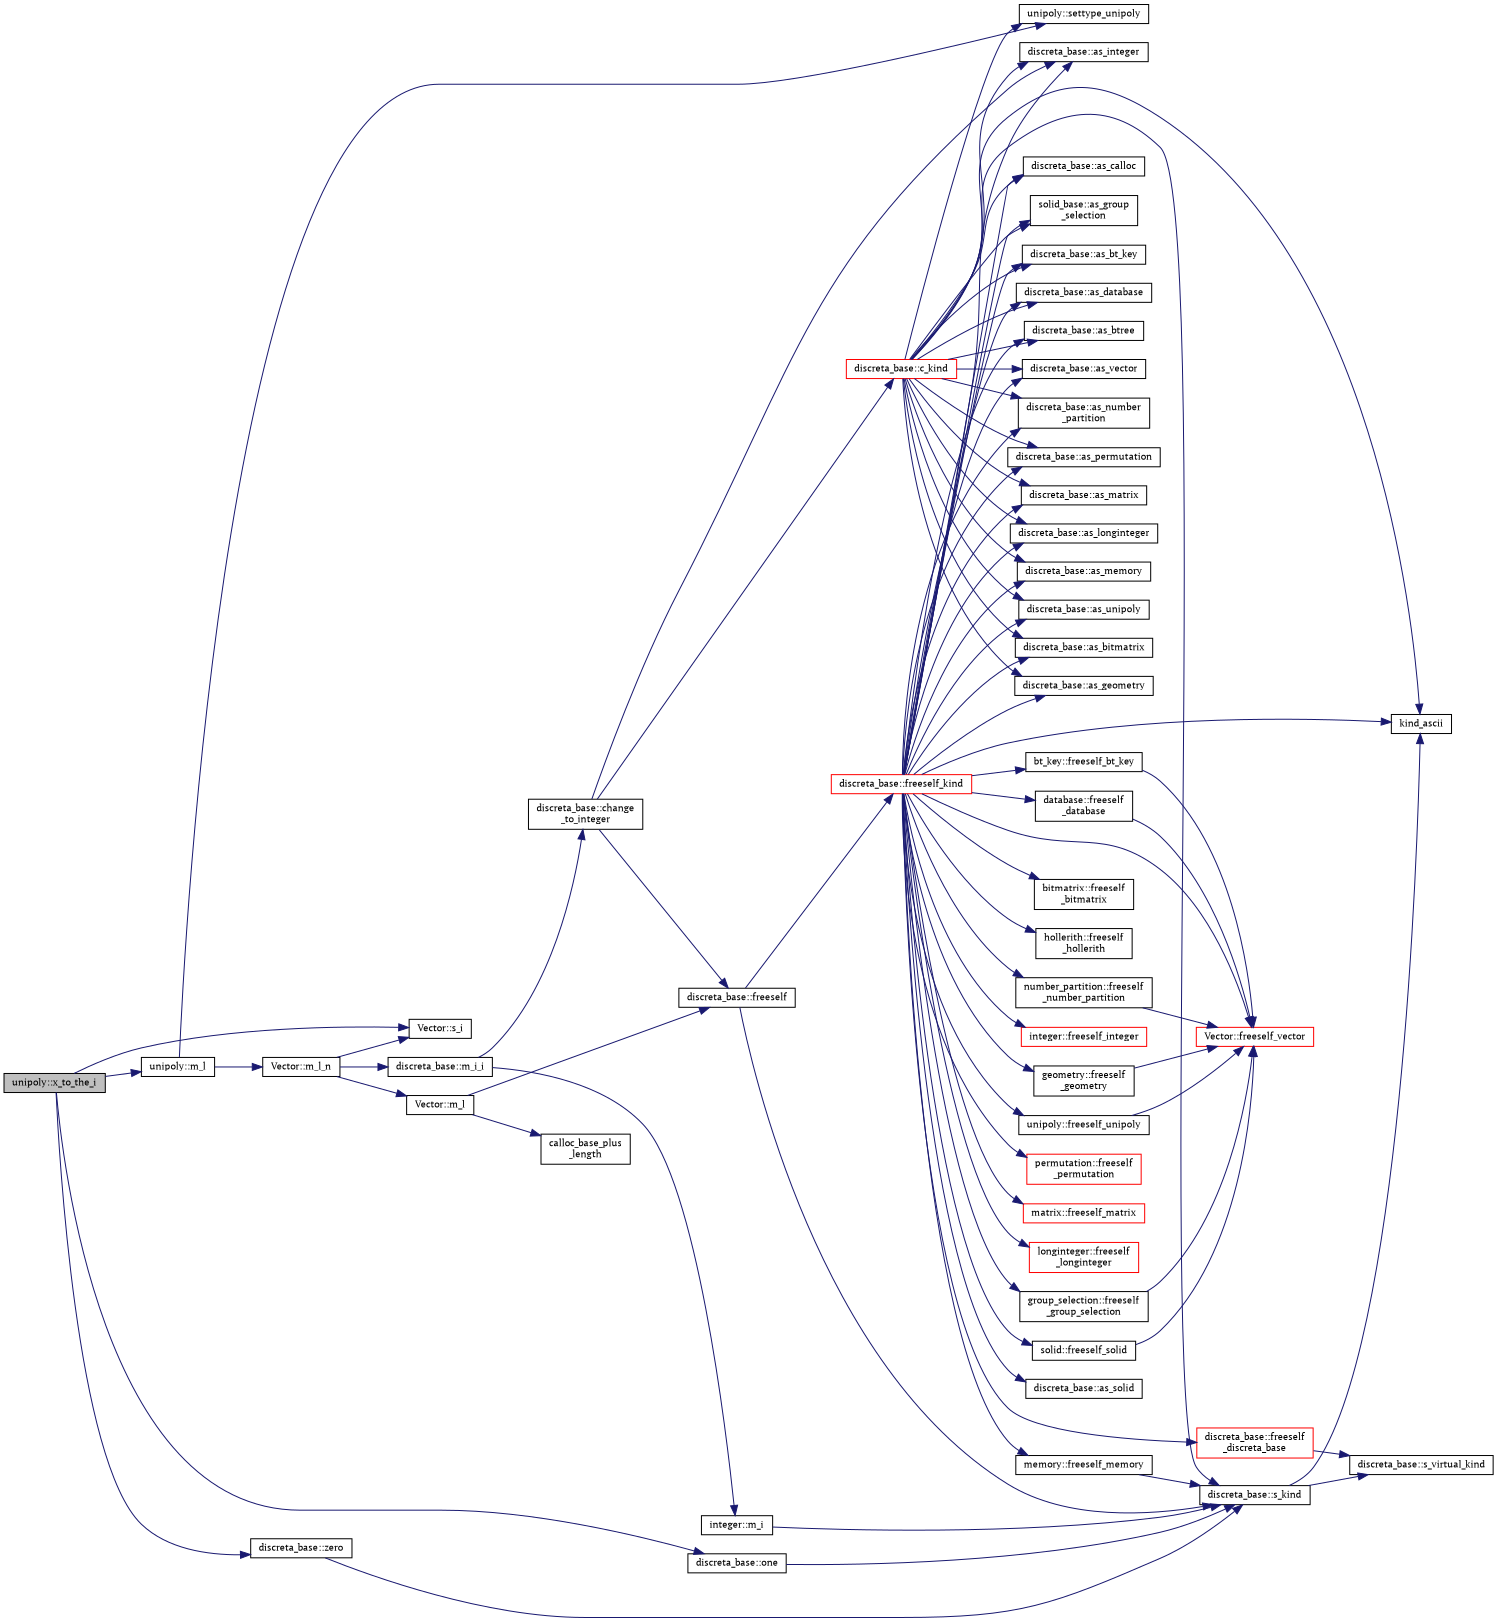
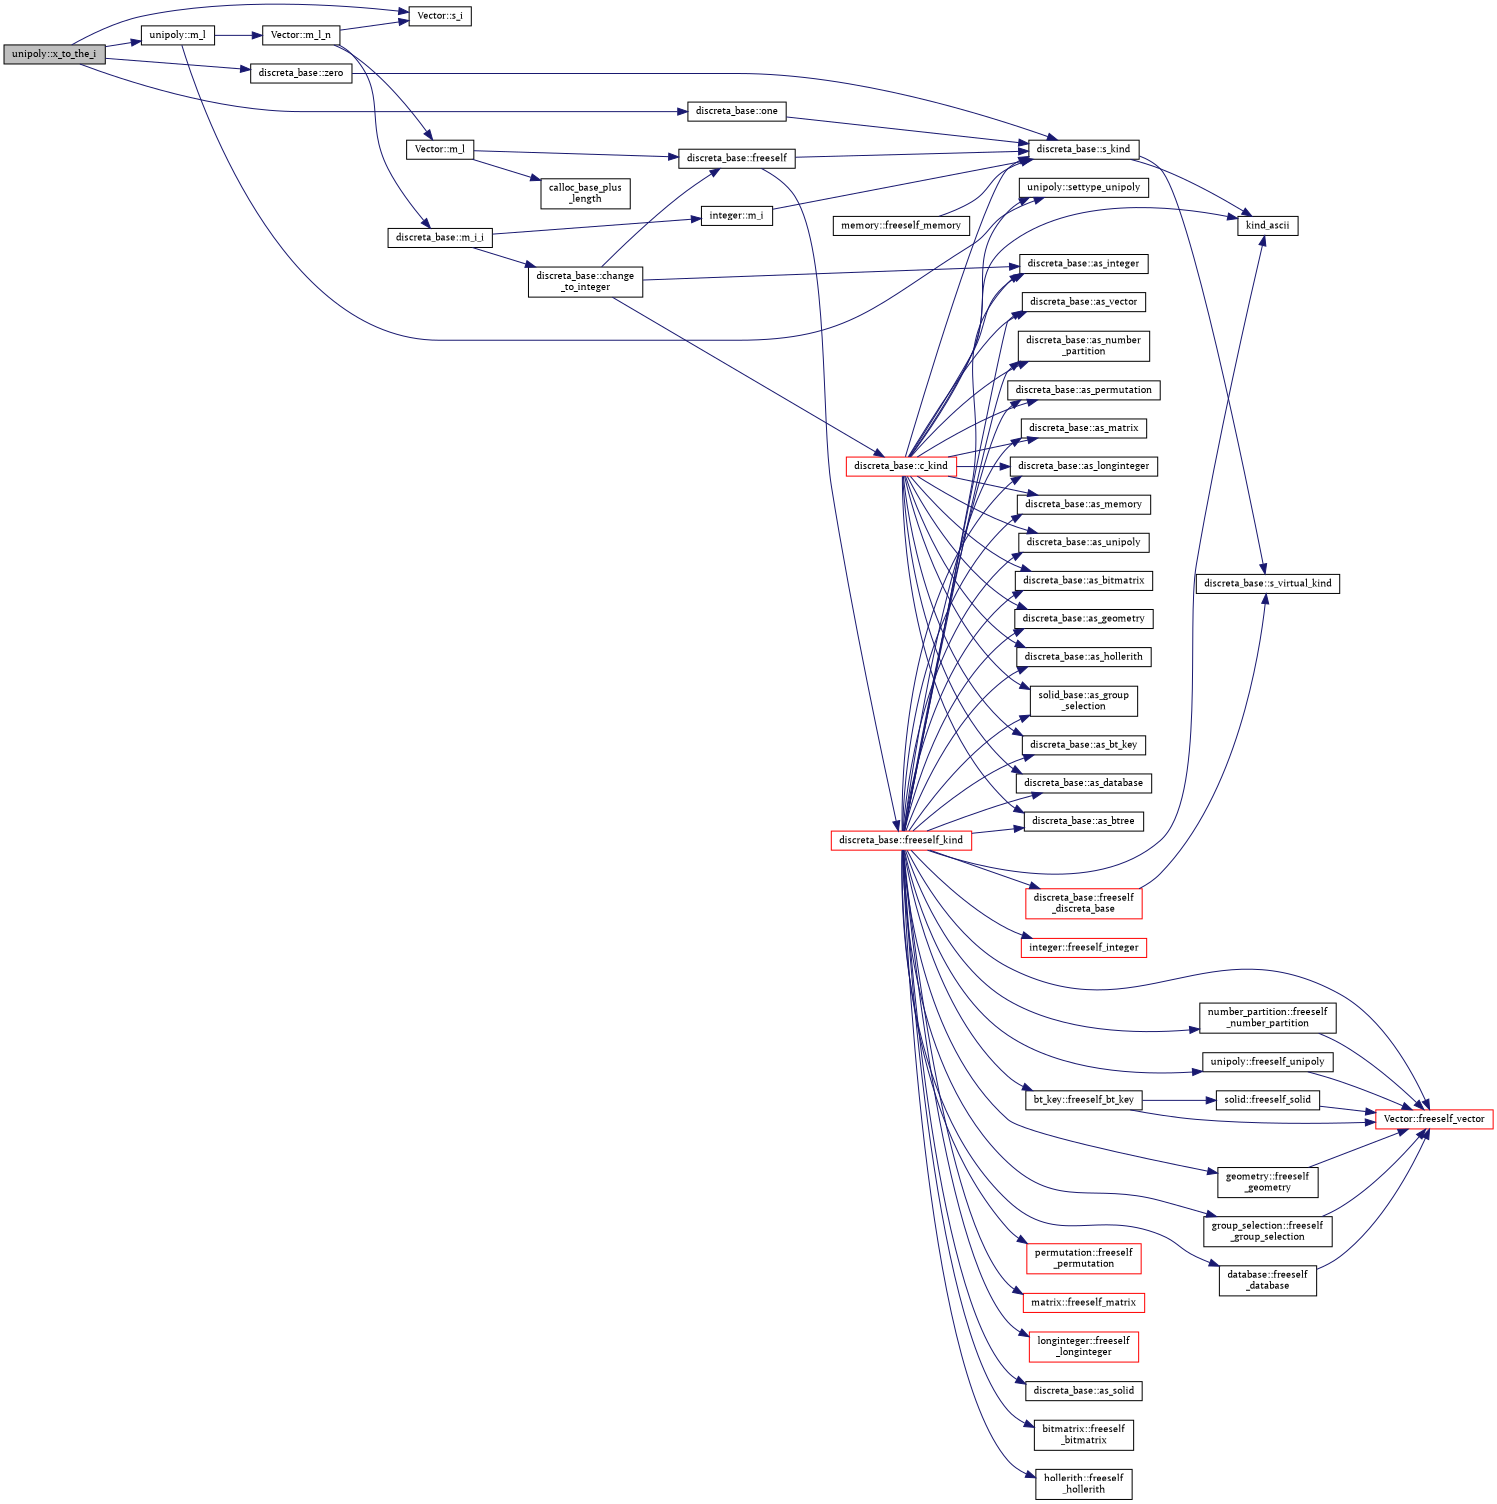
node "discreta_base::as_calloc": label "discreta_base::as_calloc" -> "discreta_base::as_hollerith"
edge "discreta_base::freeself_kind" -> "solid::freeself_solid": now "bt_key::freeself_bt_key" -> "solid::freeself_solid"
edge "discreta_base::freeself_kind" -> "memory::freeself_memory": removed
